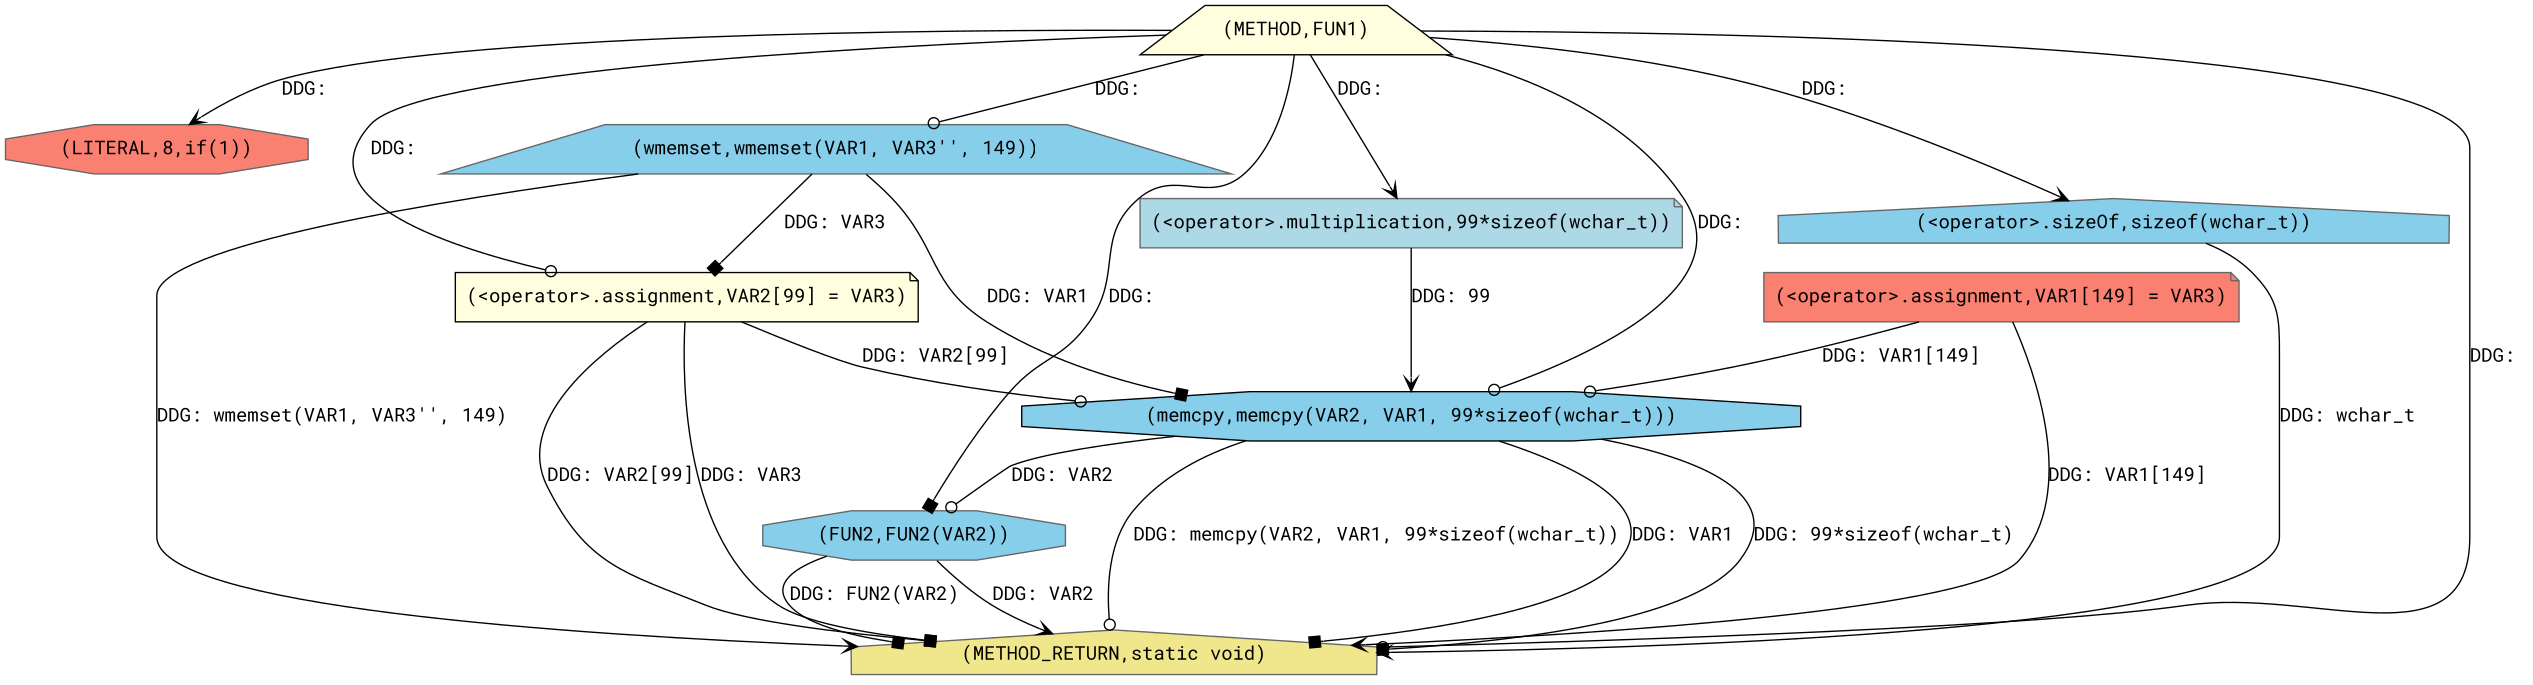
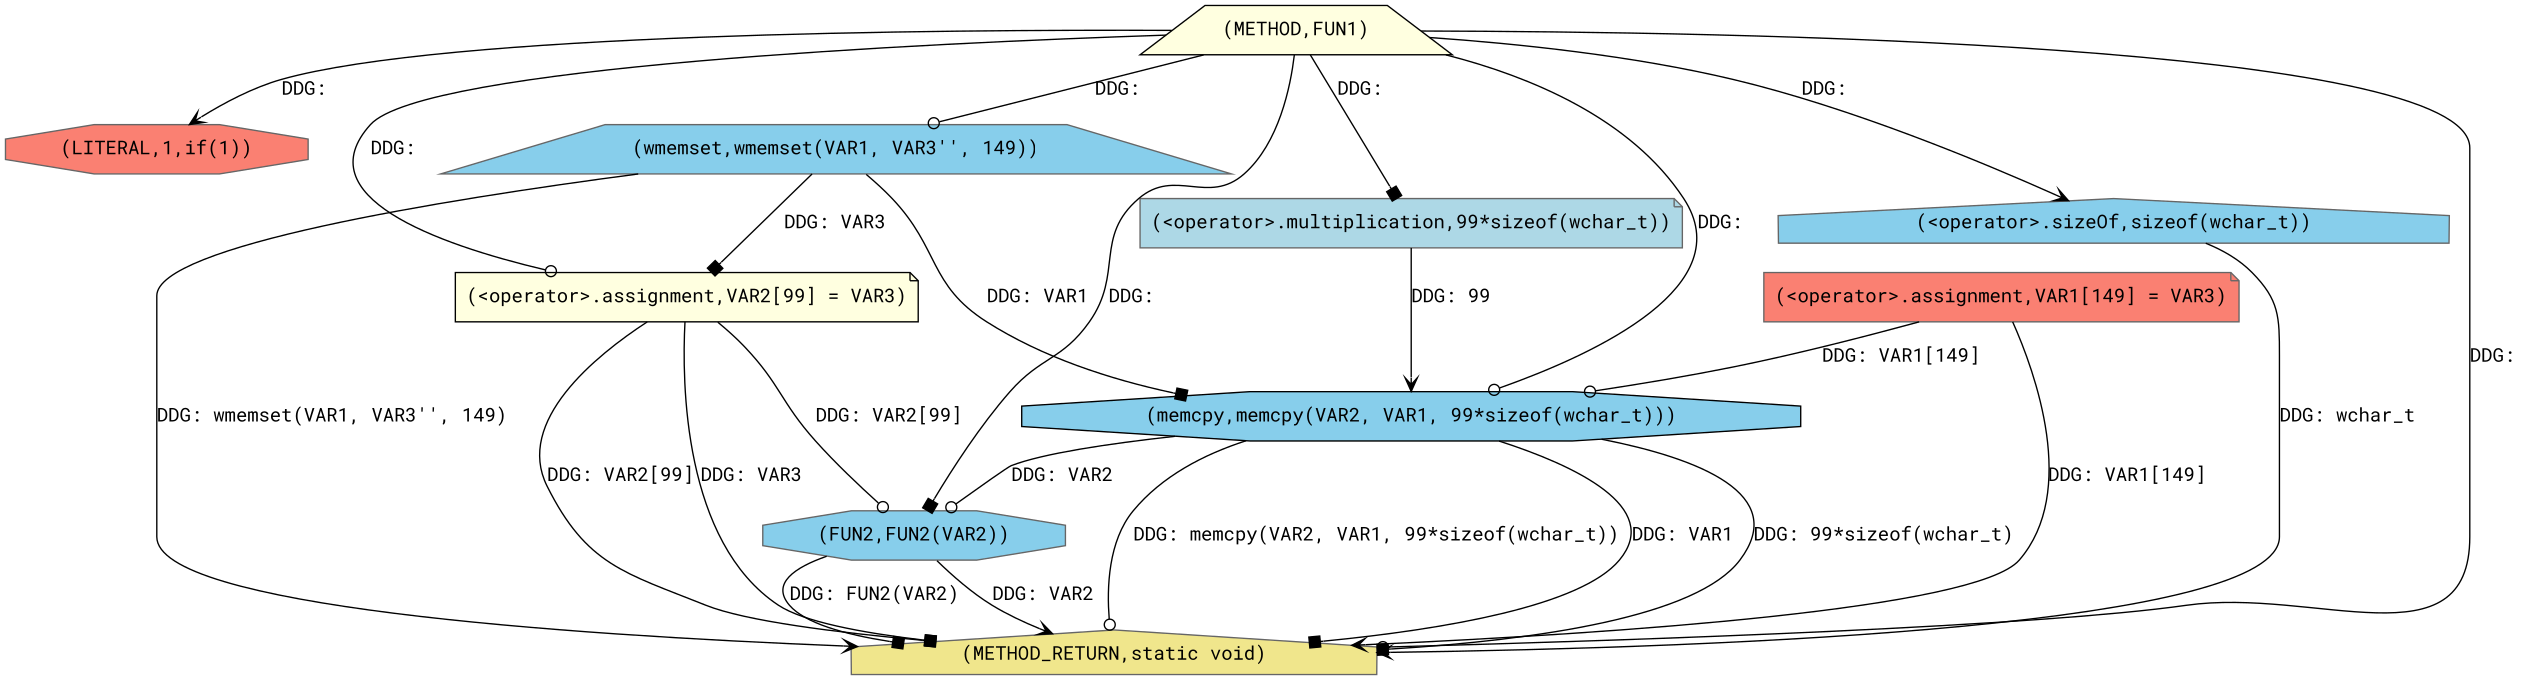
edge "(METHOD,FUN1)" -> "(<operator>.multiplication,99*sizeof(wchar_t))": arrowhead vee -> box
node "(LITERAL,8,if(1))": label "(LITERAL,8,if(1))" -> "(LITERAL,1,if(1))"
edge "(<operator>.assignment,VAR2[99] = VAR3)" -> "(memcpy,memcpy(VAR2, VAR1, 99*sizeof(wchar_t)))": now "(<operator>.assignment,VAR2[99] = VAR3)" -> "(FUN2,FUN2(VAR2))"
